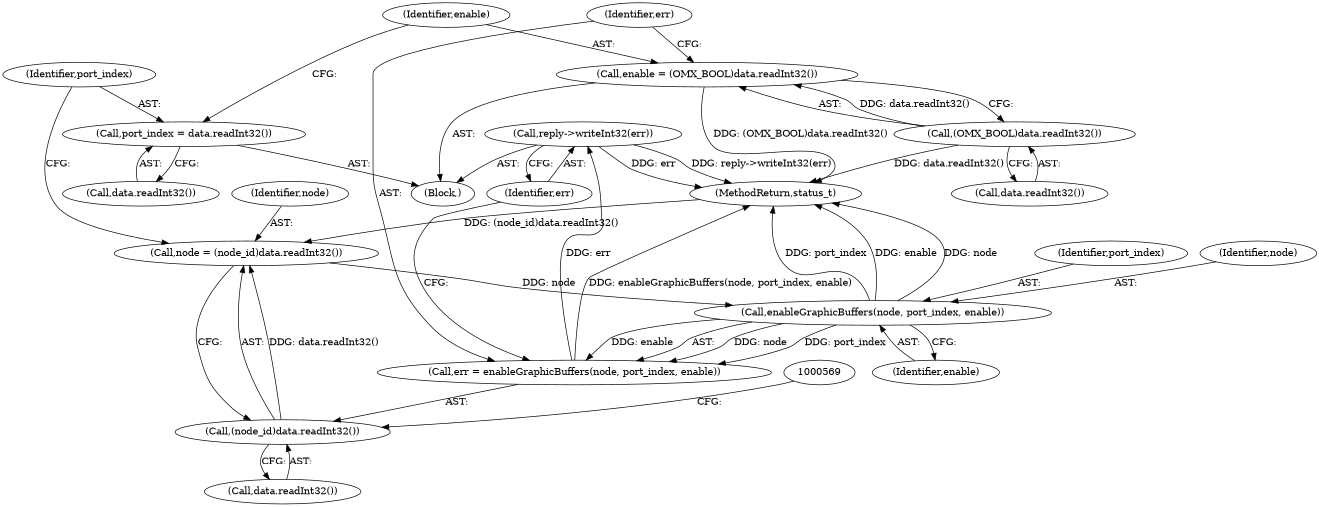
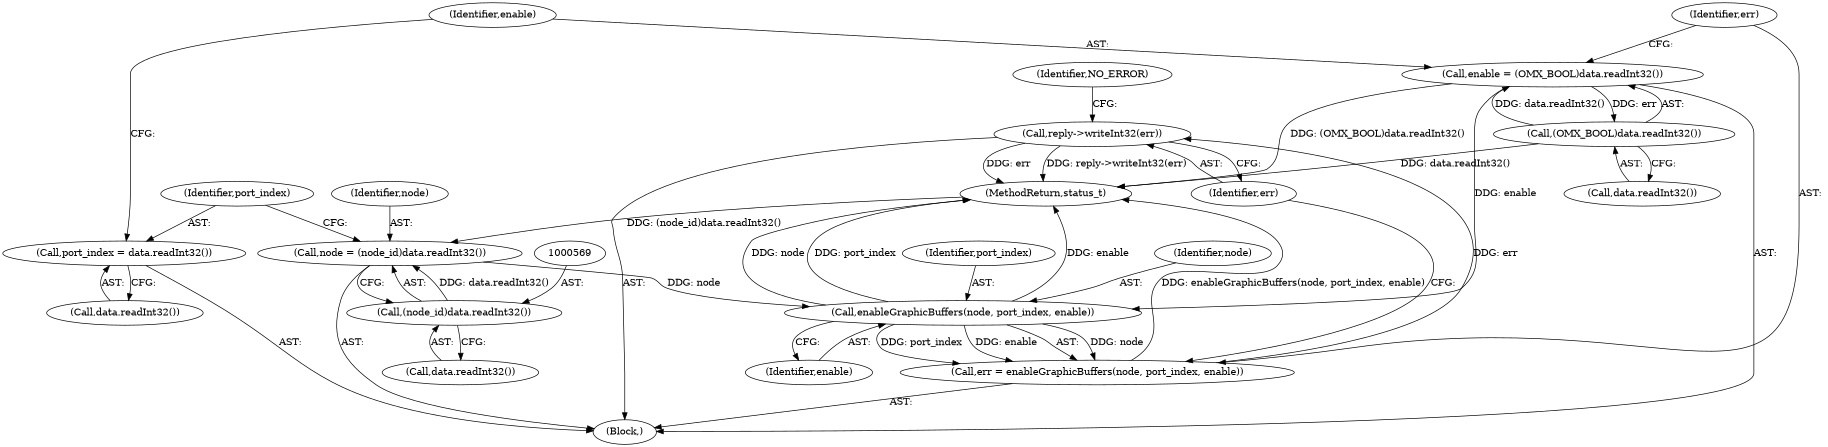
node "(Identifier,NO_ERROR)": added
edge "(Call,enable = (OMX_BOOL)data.readInt32())" -> "(Call,(OMX_BOOL)data.readInt32())": label "CFG: " -> "DDG: err"
edge "(Call,enable = (OMX_BOOL)data.readInt32())" -> "(Call,enableGraphicBuffers(node, port_index, enable))": added, label "DDG: enable"
edge "(Call,node = (node_id)data.readInt32())" -> "(Block,)": added, label "AST:"
edge "(Call,err = enableGraphicBuffers(node, port_index, enable))" -> "(Call,(node_id)data.readInt32())": now "(Call,err = enableGraphicBuffers(node, port_index, enable))" -> "(Block,)"
edge "1000569" -> "(Call,(node_id)data.readInt32())": label "CFG: " -> "AST: "
